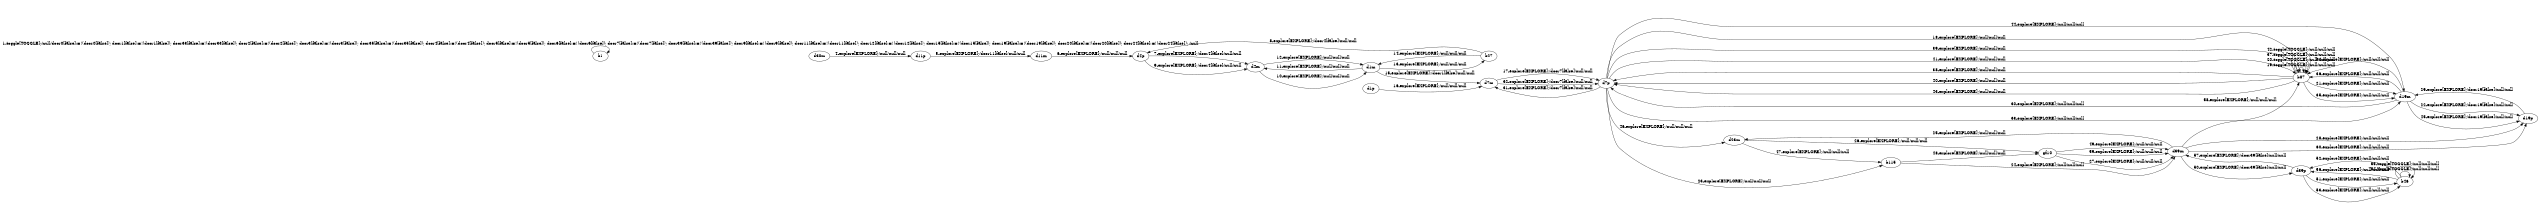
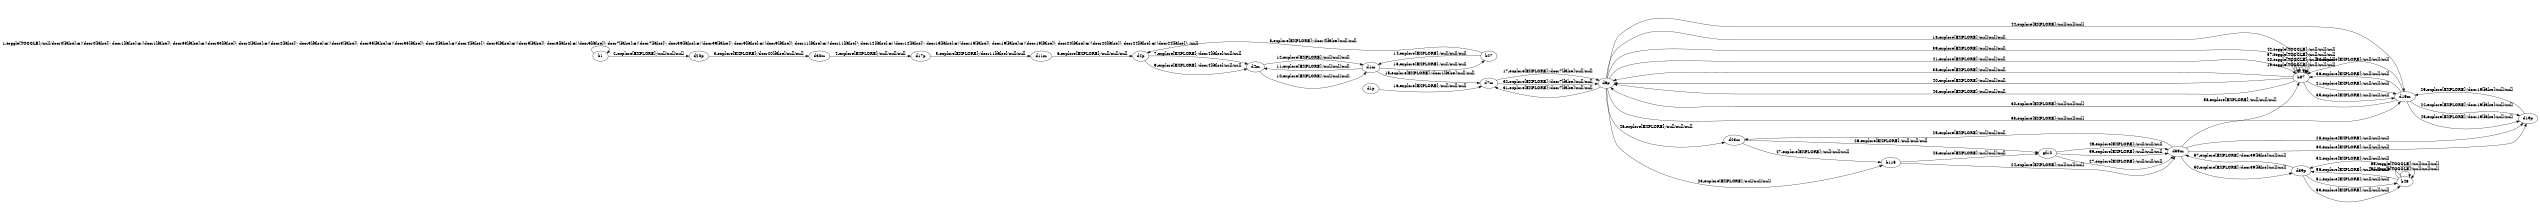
node "d20p": added
node "d11p": label "d11p" -> "d17p"
node "d7p": label "d7p" -> "d6p"
